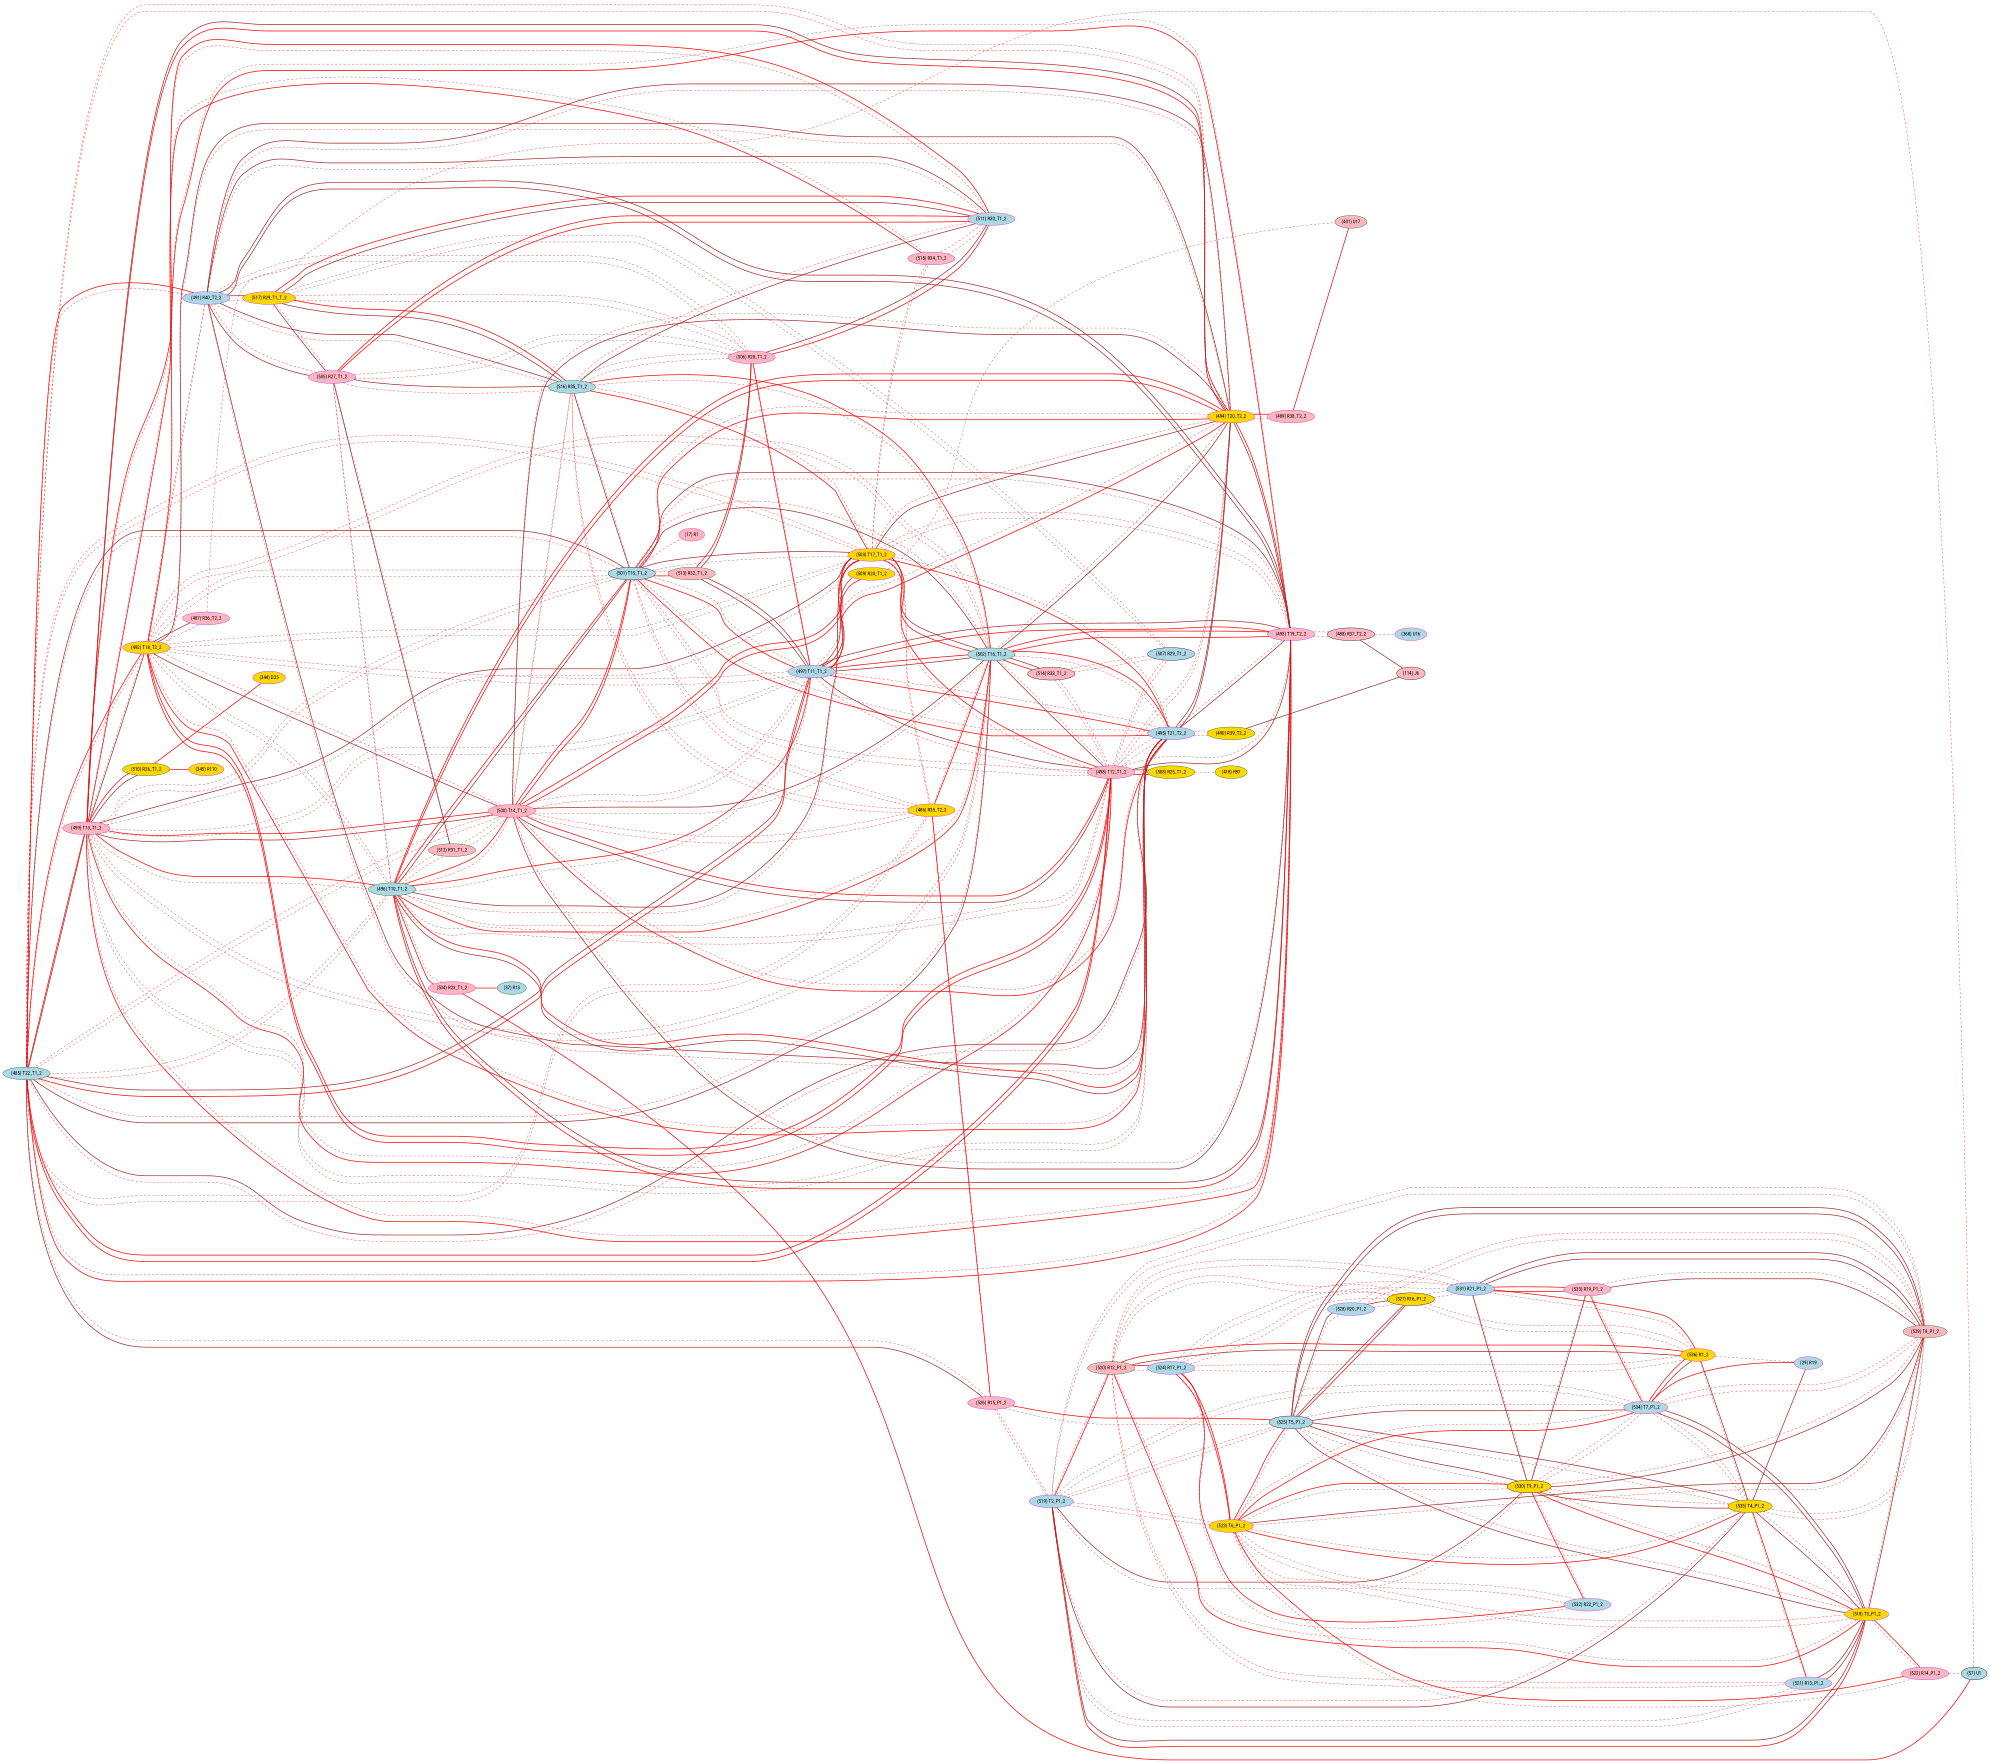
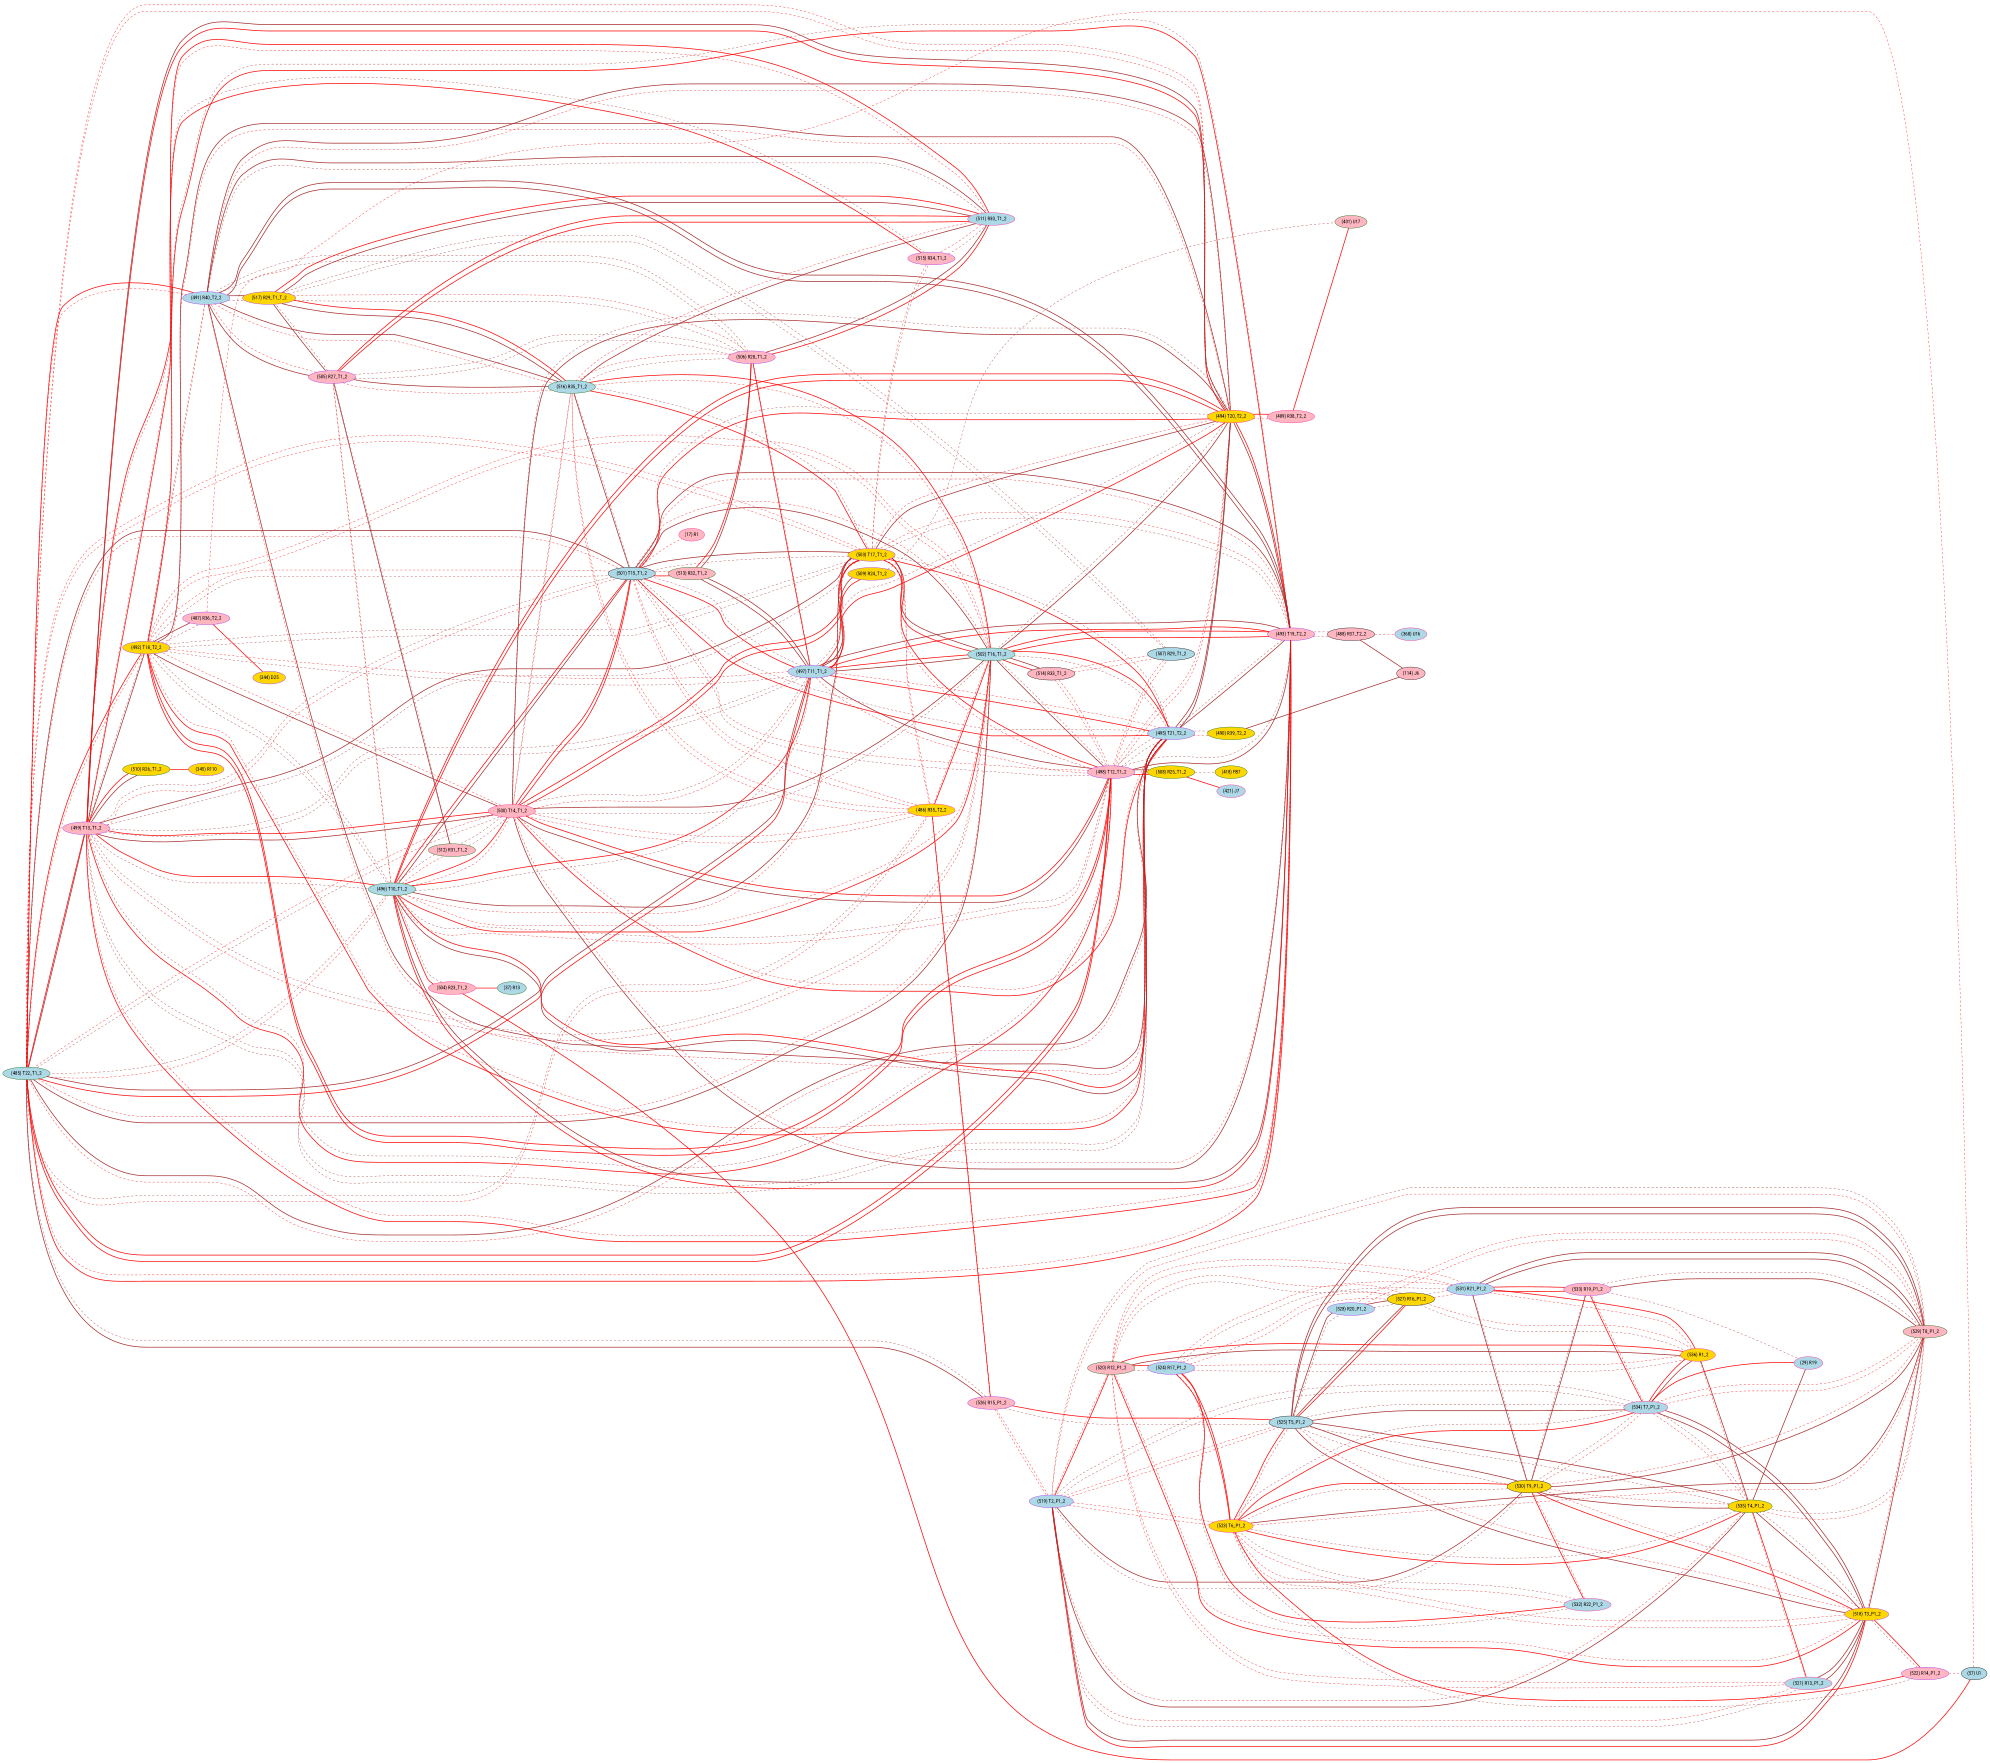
edge "(344) D25" -- "(510) R26_T1_2": now "(344) D25" -- "(487) R36_T2_2"
node "(421) J7": added
edge "(536) R1_2" -- "(29) R19": now "(533) R19_P1_2" -- "(29) R19"
